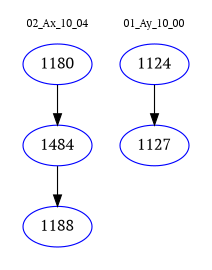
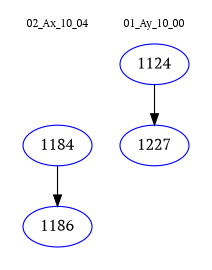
node "1180": removed
node "1484": label "1484" -> "1184"
node "1127": label "1127" -> "1227"
node "1188": label "1188" -> "1186"
